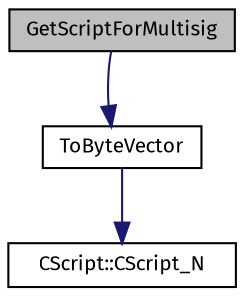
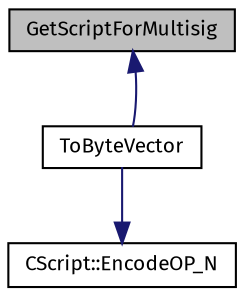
edge "GetScriptForMultisig" -> "ToByteVector": reversed
node "CScript::CScript_N": label "CScript::CScript_N" -> "CScript::EncodeOP_N"
